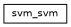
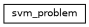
node "svm_svm": label "svm_svm" -> "svm_problem"
